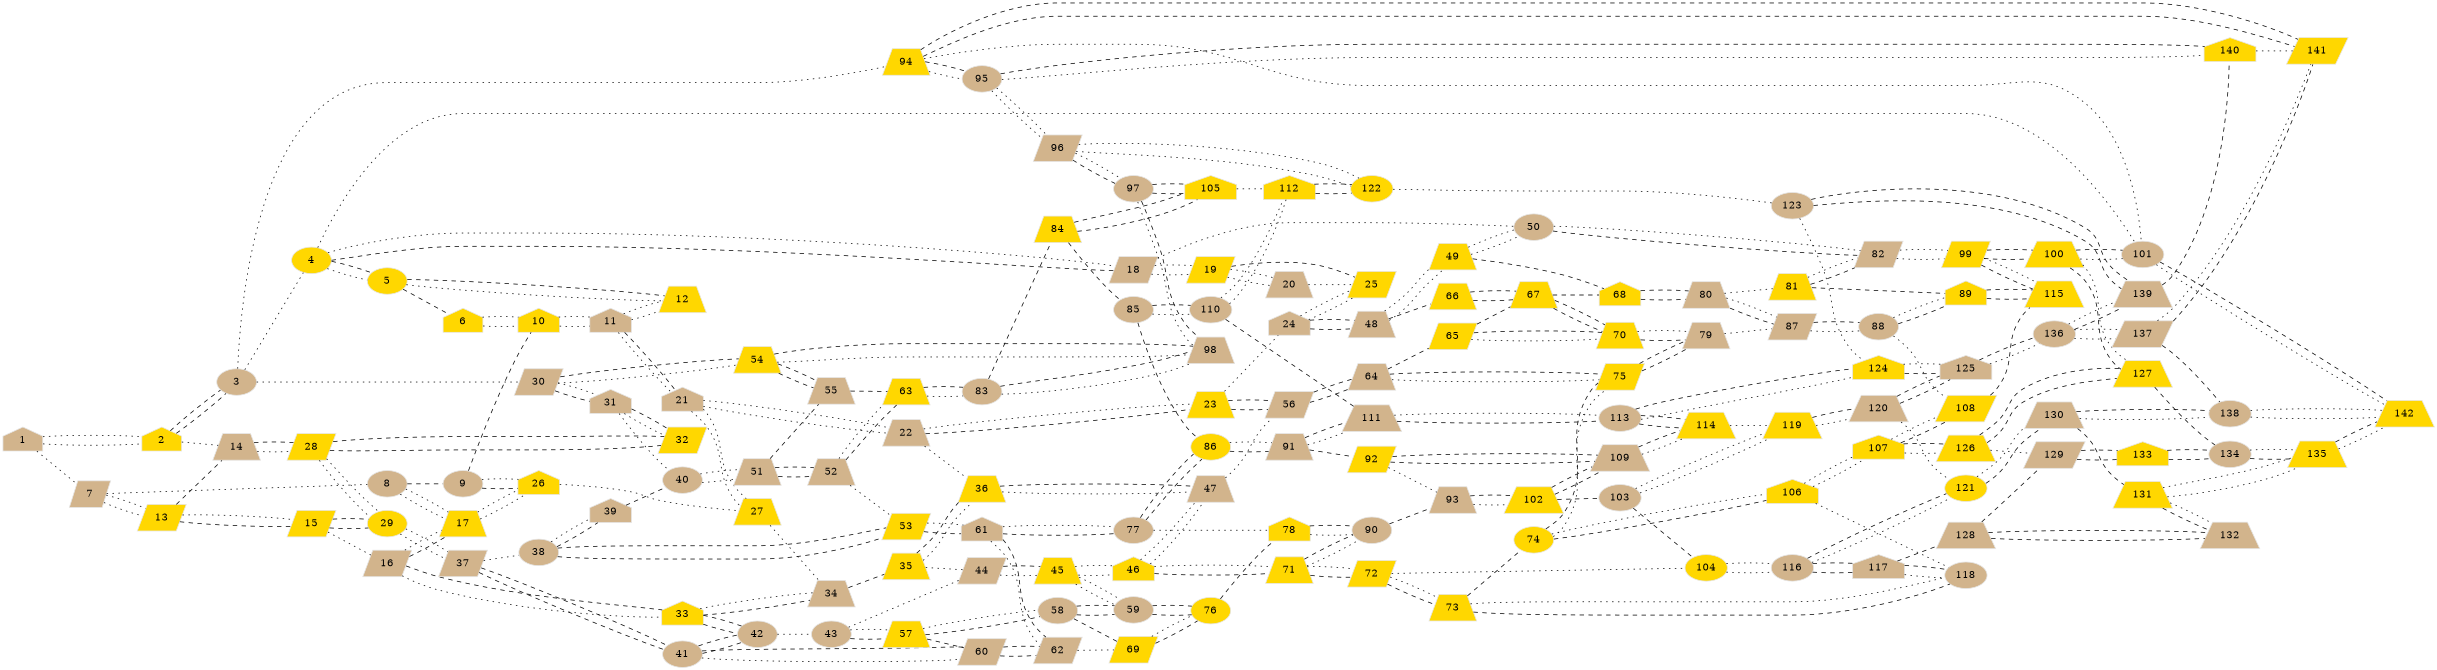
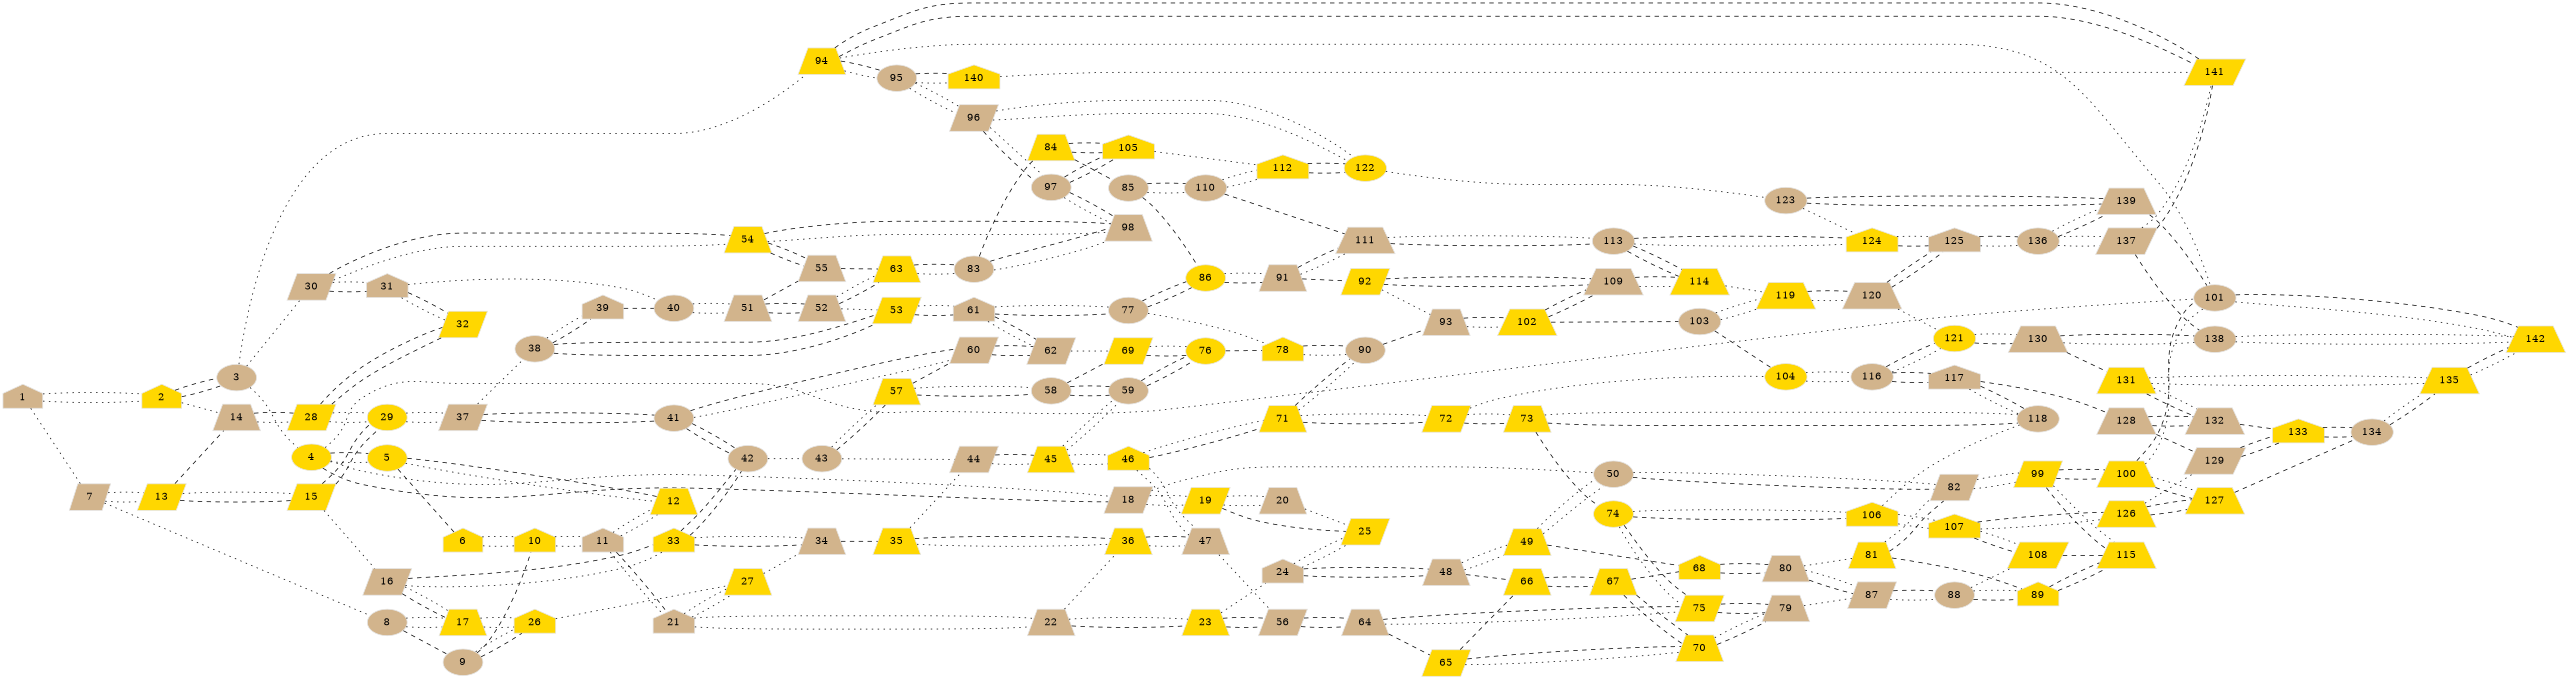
edge "140" -- "139": now "101" -- "139"
edge "67" -- "65": now "66" -- "65"
edge "132" -- "133": added
